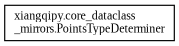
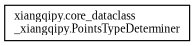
node "xiangqipy.core_dataclass _mirrors.PointsTypeDeterminer": label "xiangqipy.core_dataclass _mirrors.PointsTypeDeterminer" -> "xiangqipy.core_dataclass _xiangqipy.PointsTypeDeterminer"
